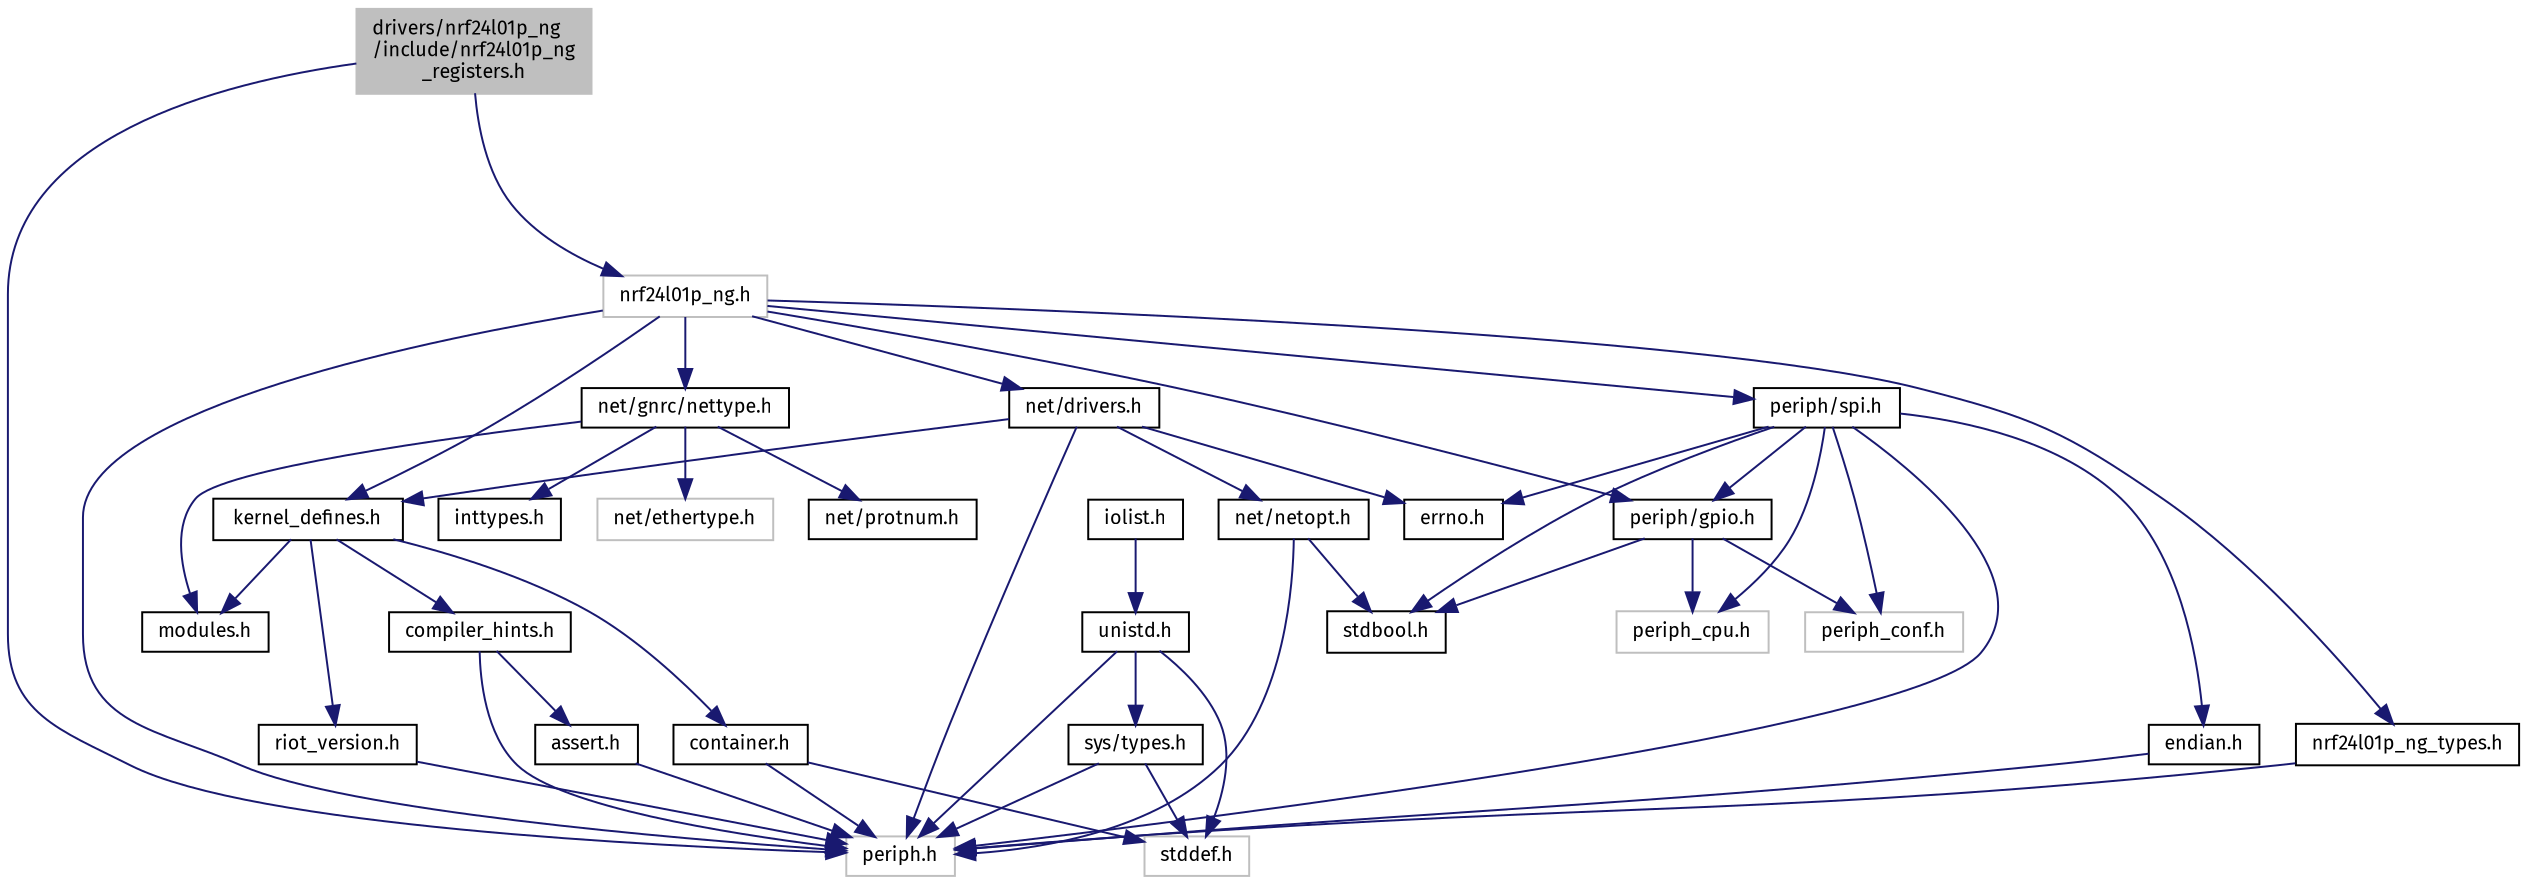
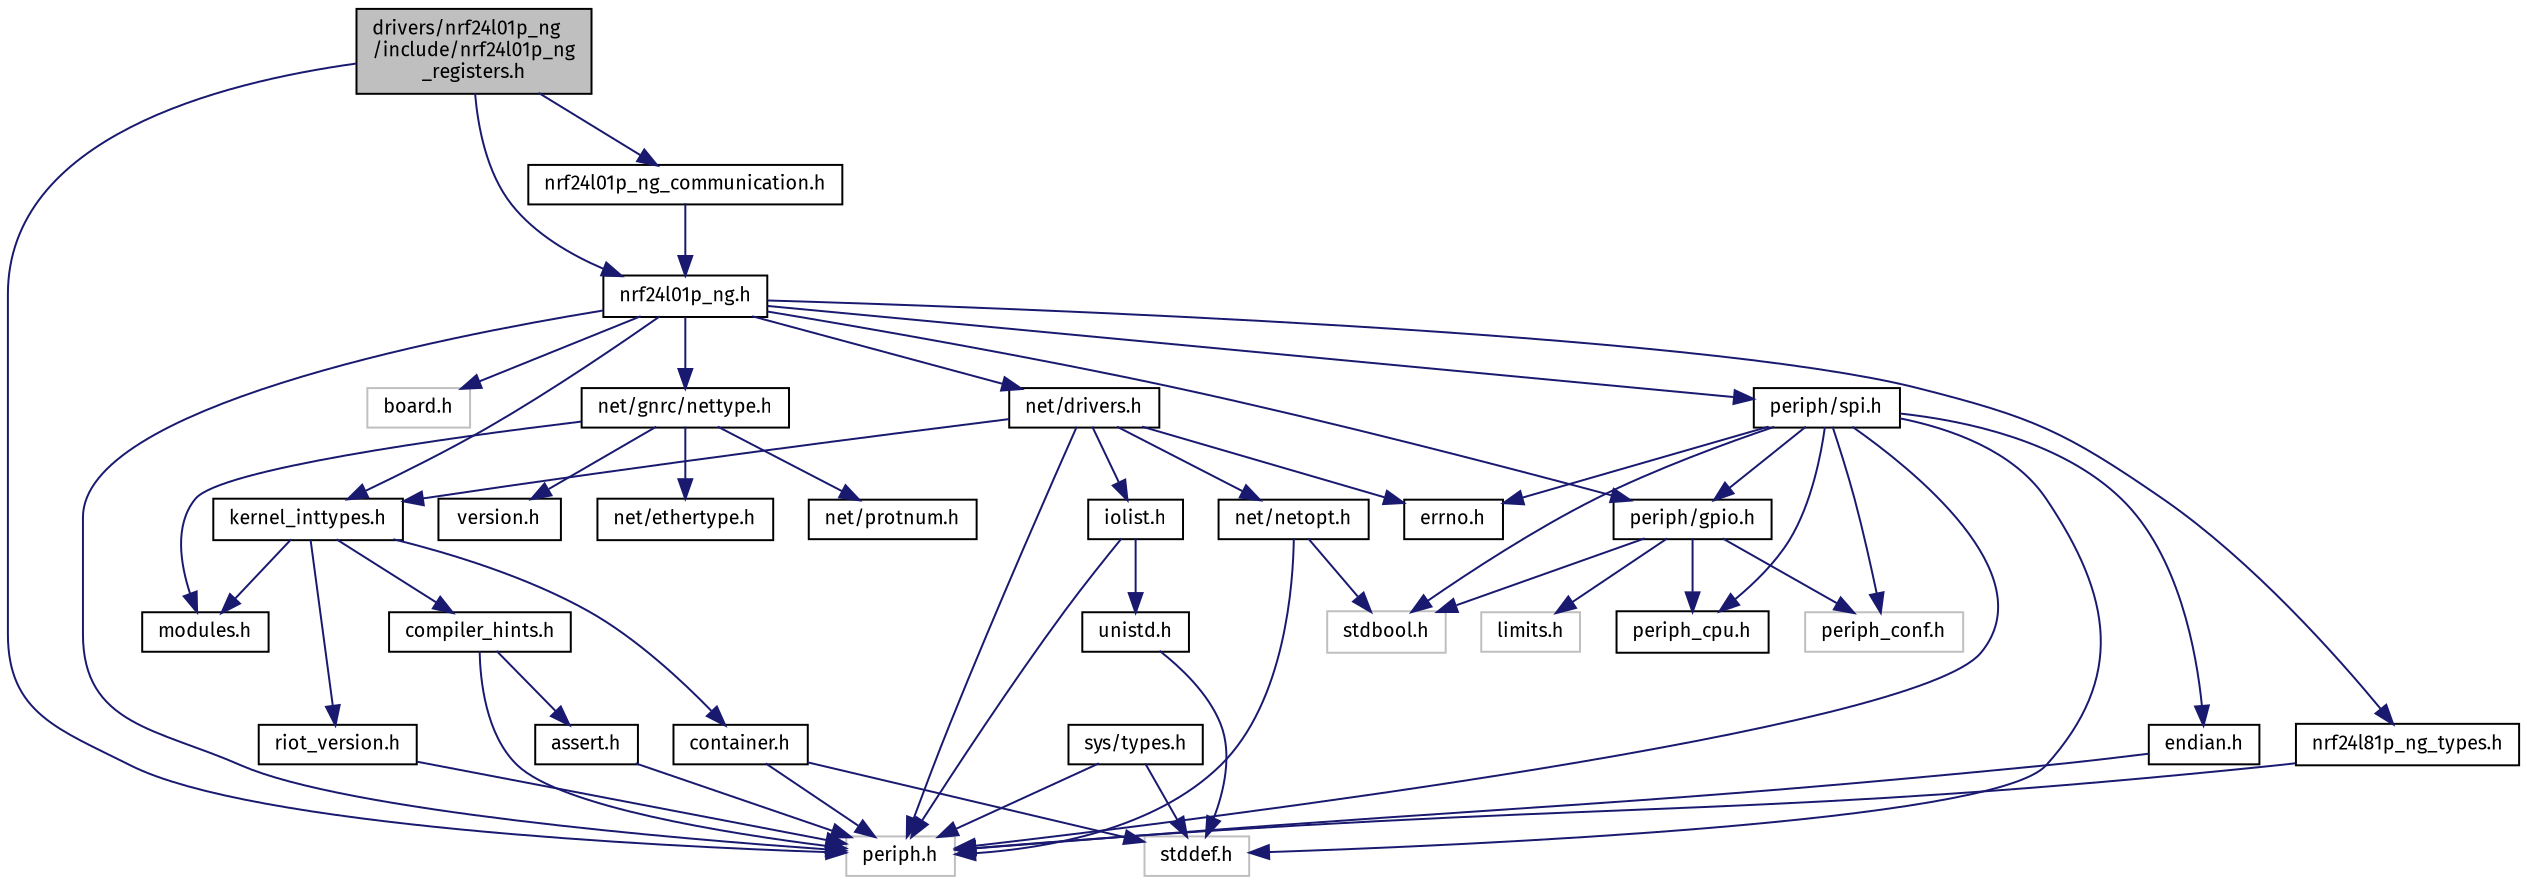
node "drivers/nrf24l01p_ng /include/nrf24l01p_ng _registers.h": color grey75 -> black
node "nrf24l01p_ng_communication.h": added
node "nrf24l01p_ng.h": color grey75 -> black
node "board.h": added
edge "net/drivers.h" -> "iolist.h": added
node "kernel_defines.h": label "kernel_defines.h" -> "kernel_inttypes.h"
node "inttypes.h": label "inttypes.h" -> "version.h"
node "net/ethertype.h": color grey75 -> black
node "stdbool.h": color black -> grey75
node "limits.h": added
node "periph_cpu.h": color grey75 -> black
edge "unistd.h" -> "sys/types.h": removed
edge "unistd.h" -> "periph.h": now "iolist.h" -> "periph.h"
node "nrf24l01p_ng_types.h": label "nrf24l01p_ng_types.h" -> "nrf24l81p_ng_types.h"
edge "periph/spi.h" -> "stddef.h": added
